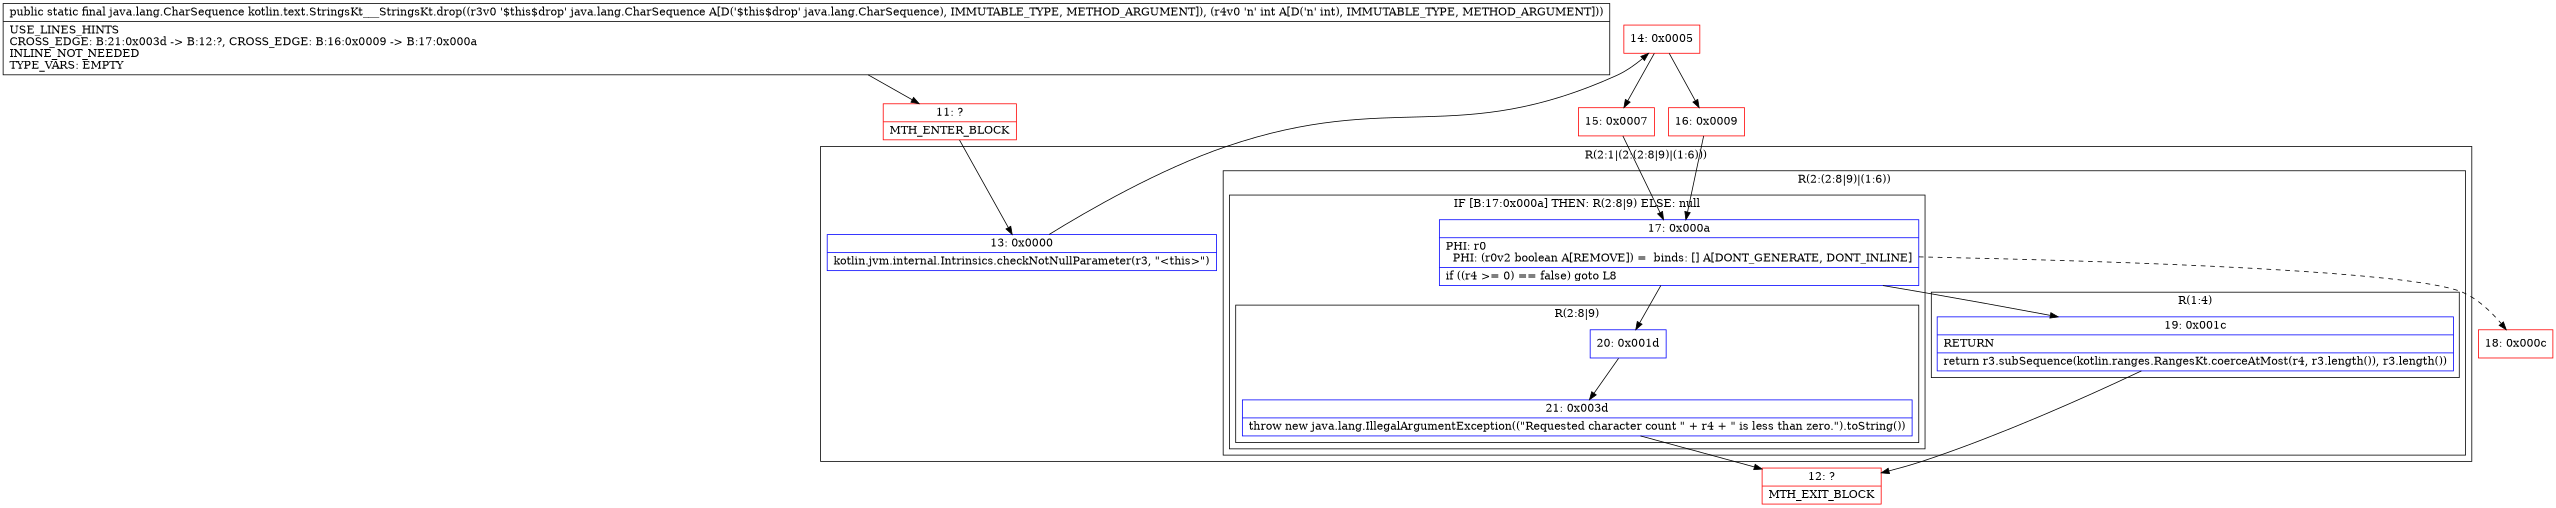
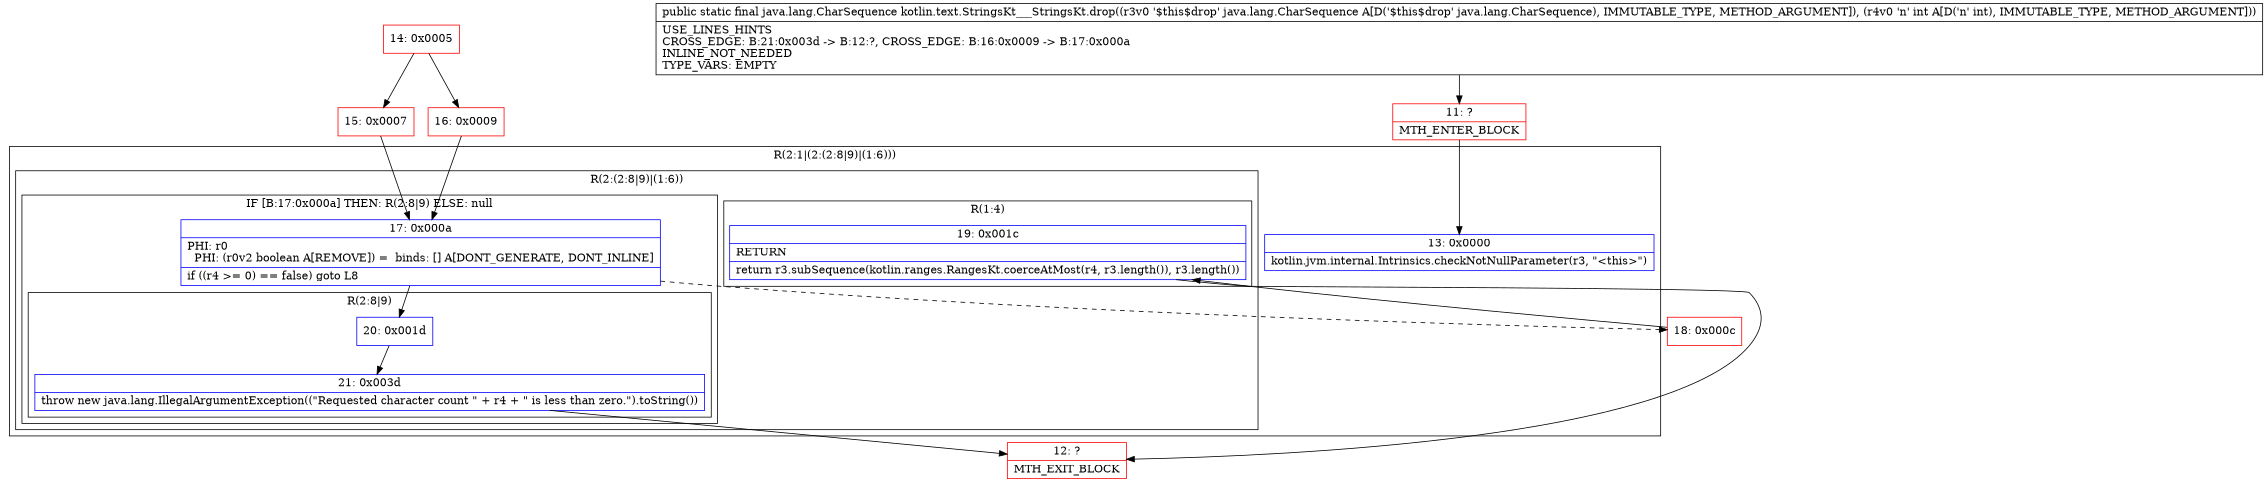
edge "13: 0x0000" -> "14: 0x0005": removed
edge "17: 0x000a" -> "19: 0x001c": now "18: 0x000c" -> "19: 0x001c"
